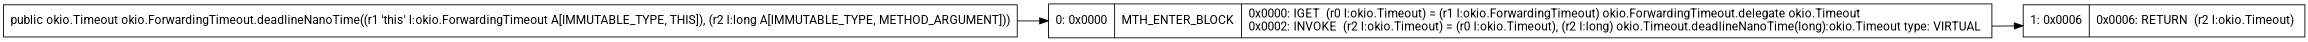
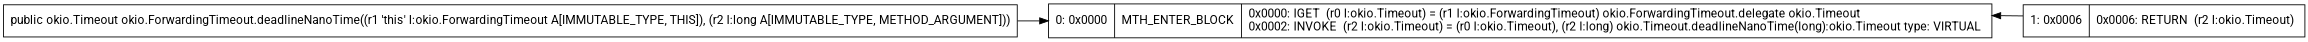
edge "0: 0x0000" -> "1: 0x0006": reversed
